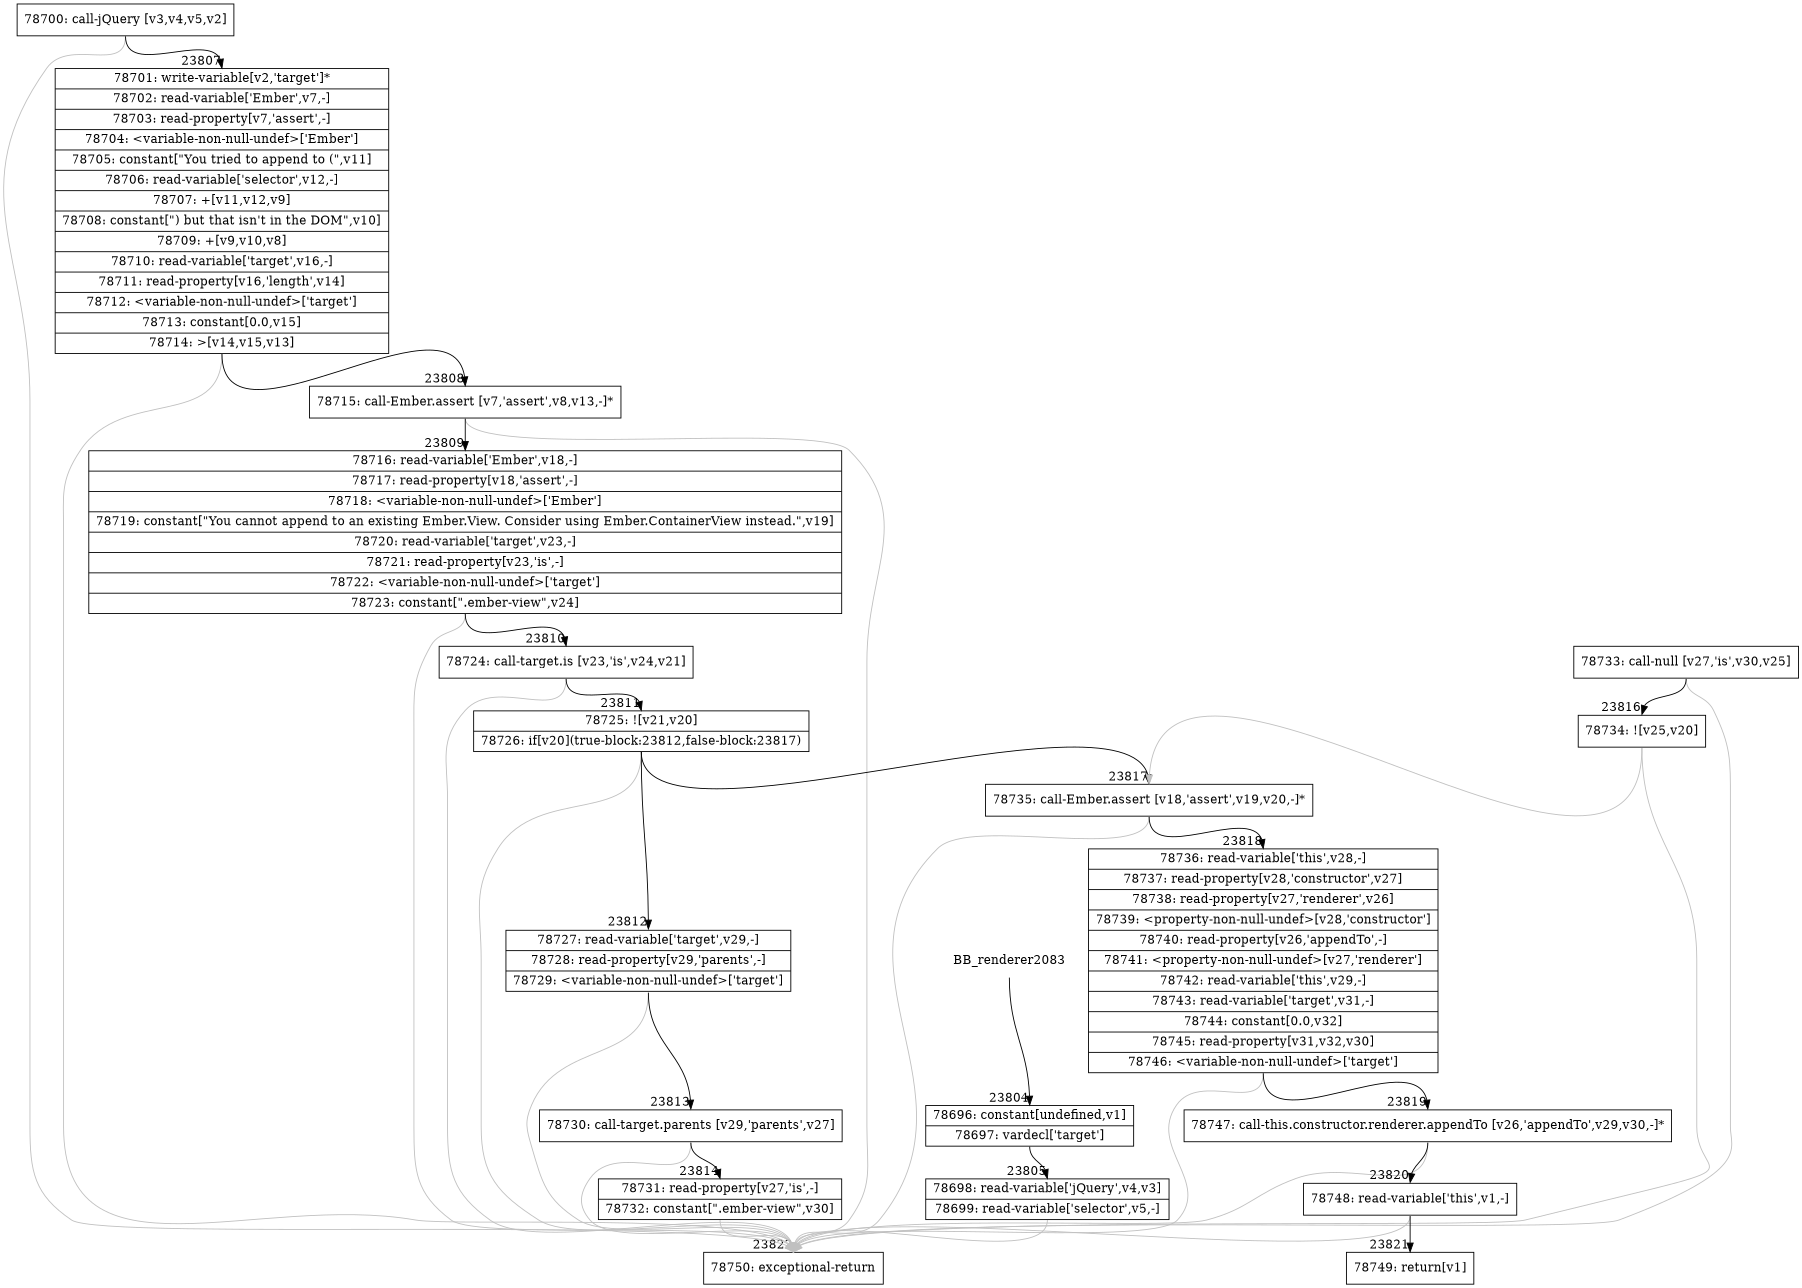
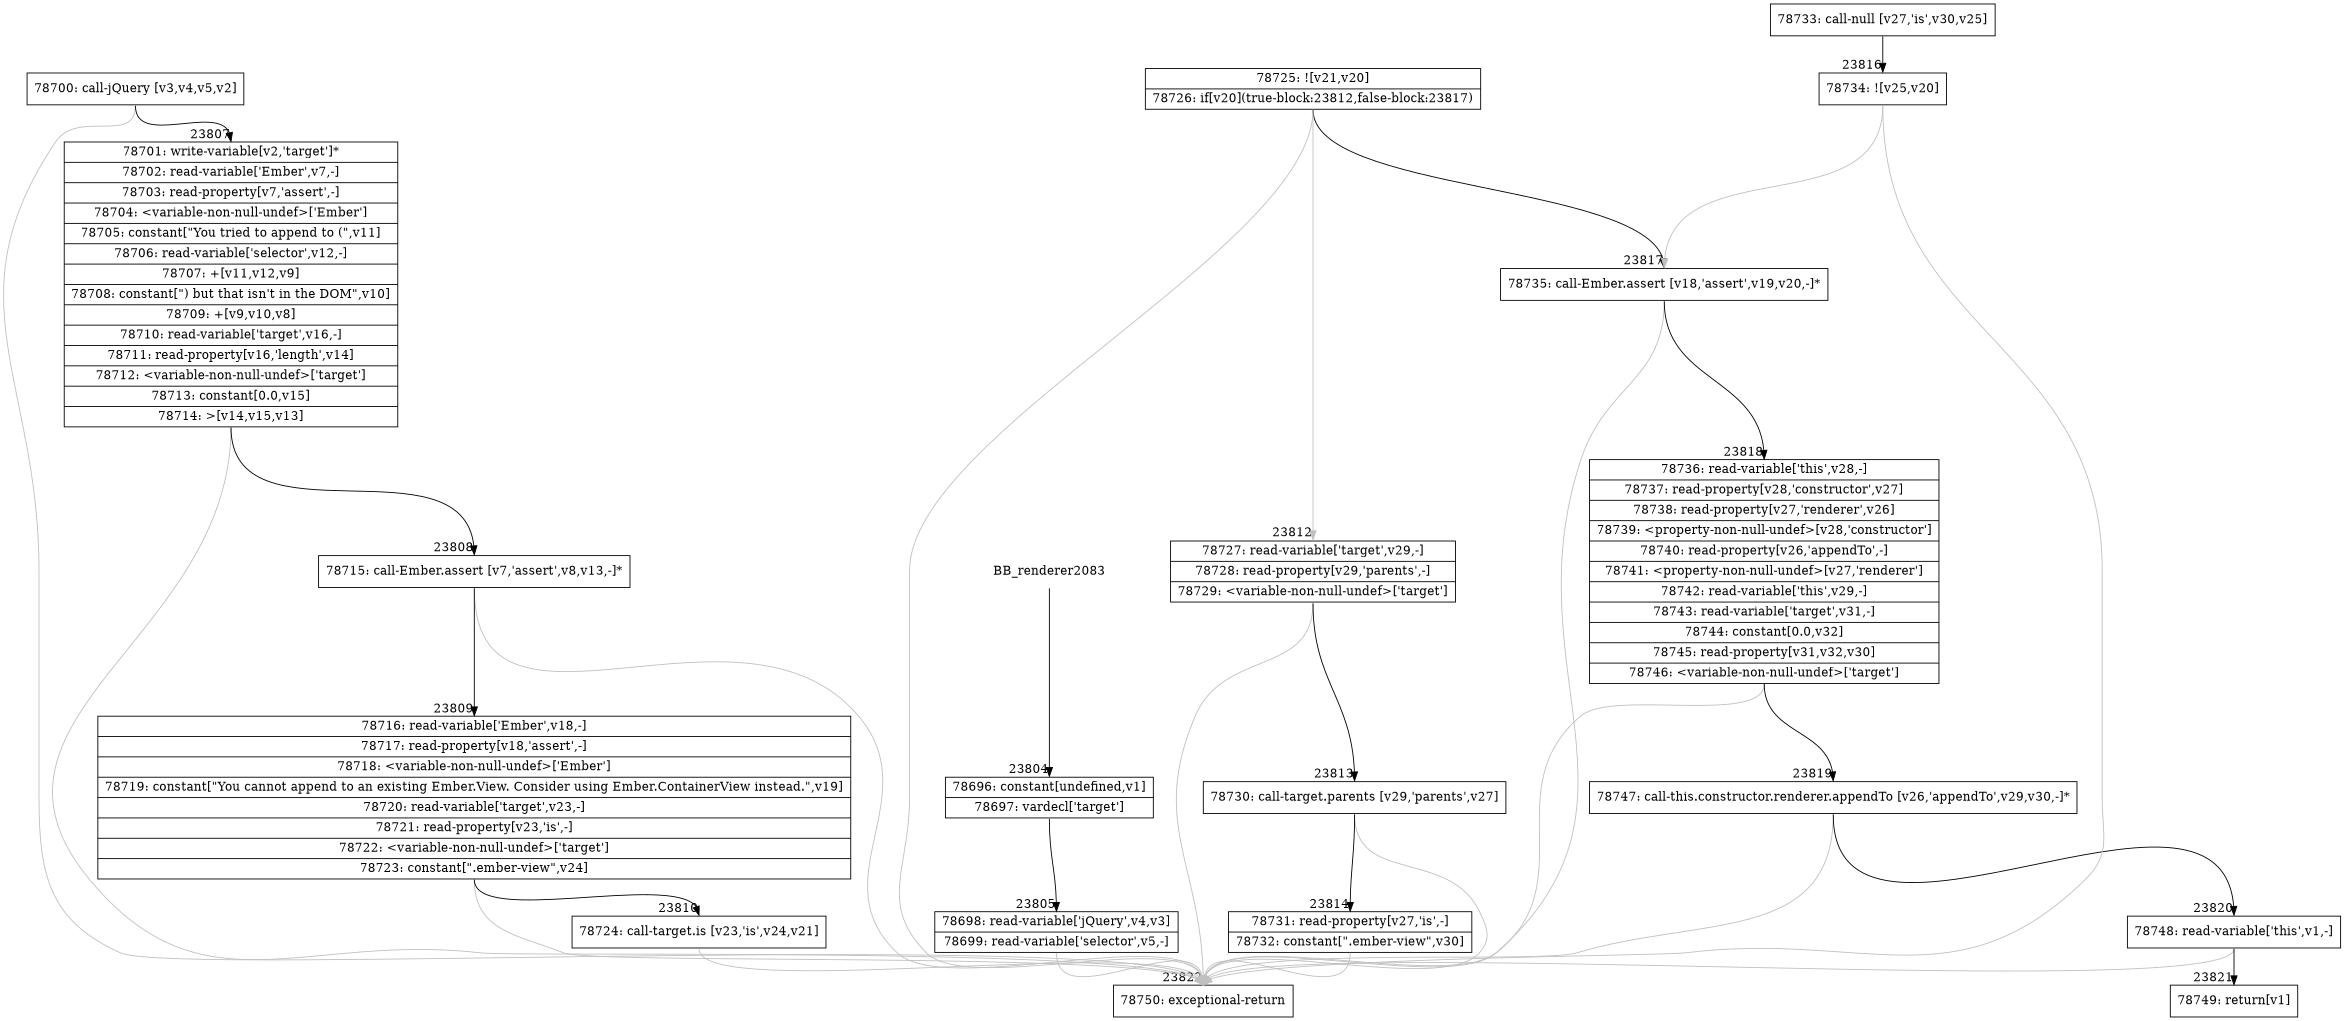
edge "78724: call-target.is [v23,'is',v24,v21]" -> "78725: ![v21,v20]": removed
edge "78725: ![v21,v20]" -> "78727: read-variable['target',v29,-]": color black -> gray
edge "78733: call-null [v27,'is',v30,v25]" -> "78750: exceptional-return": removed
